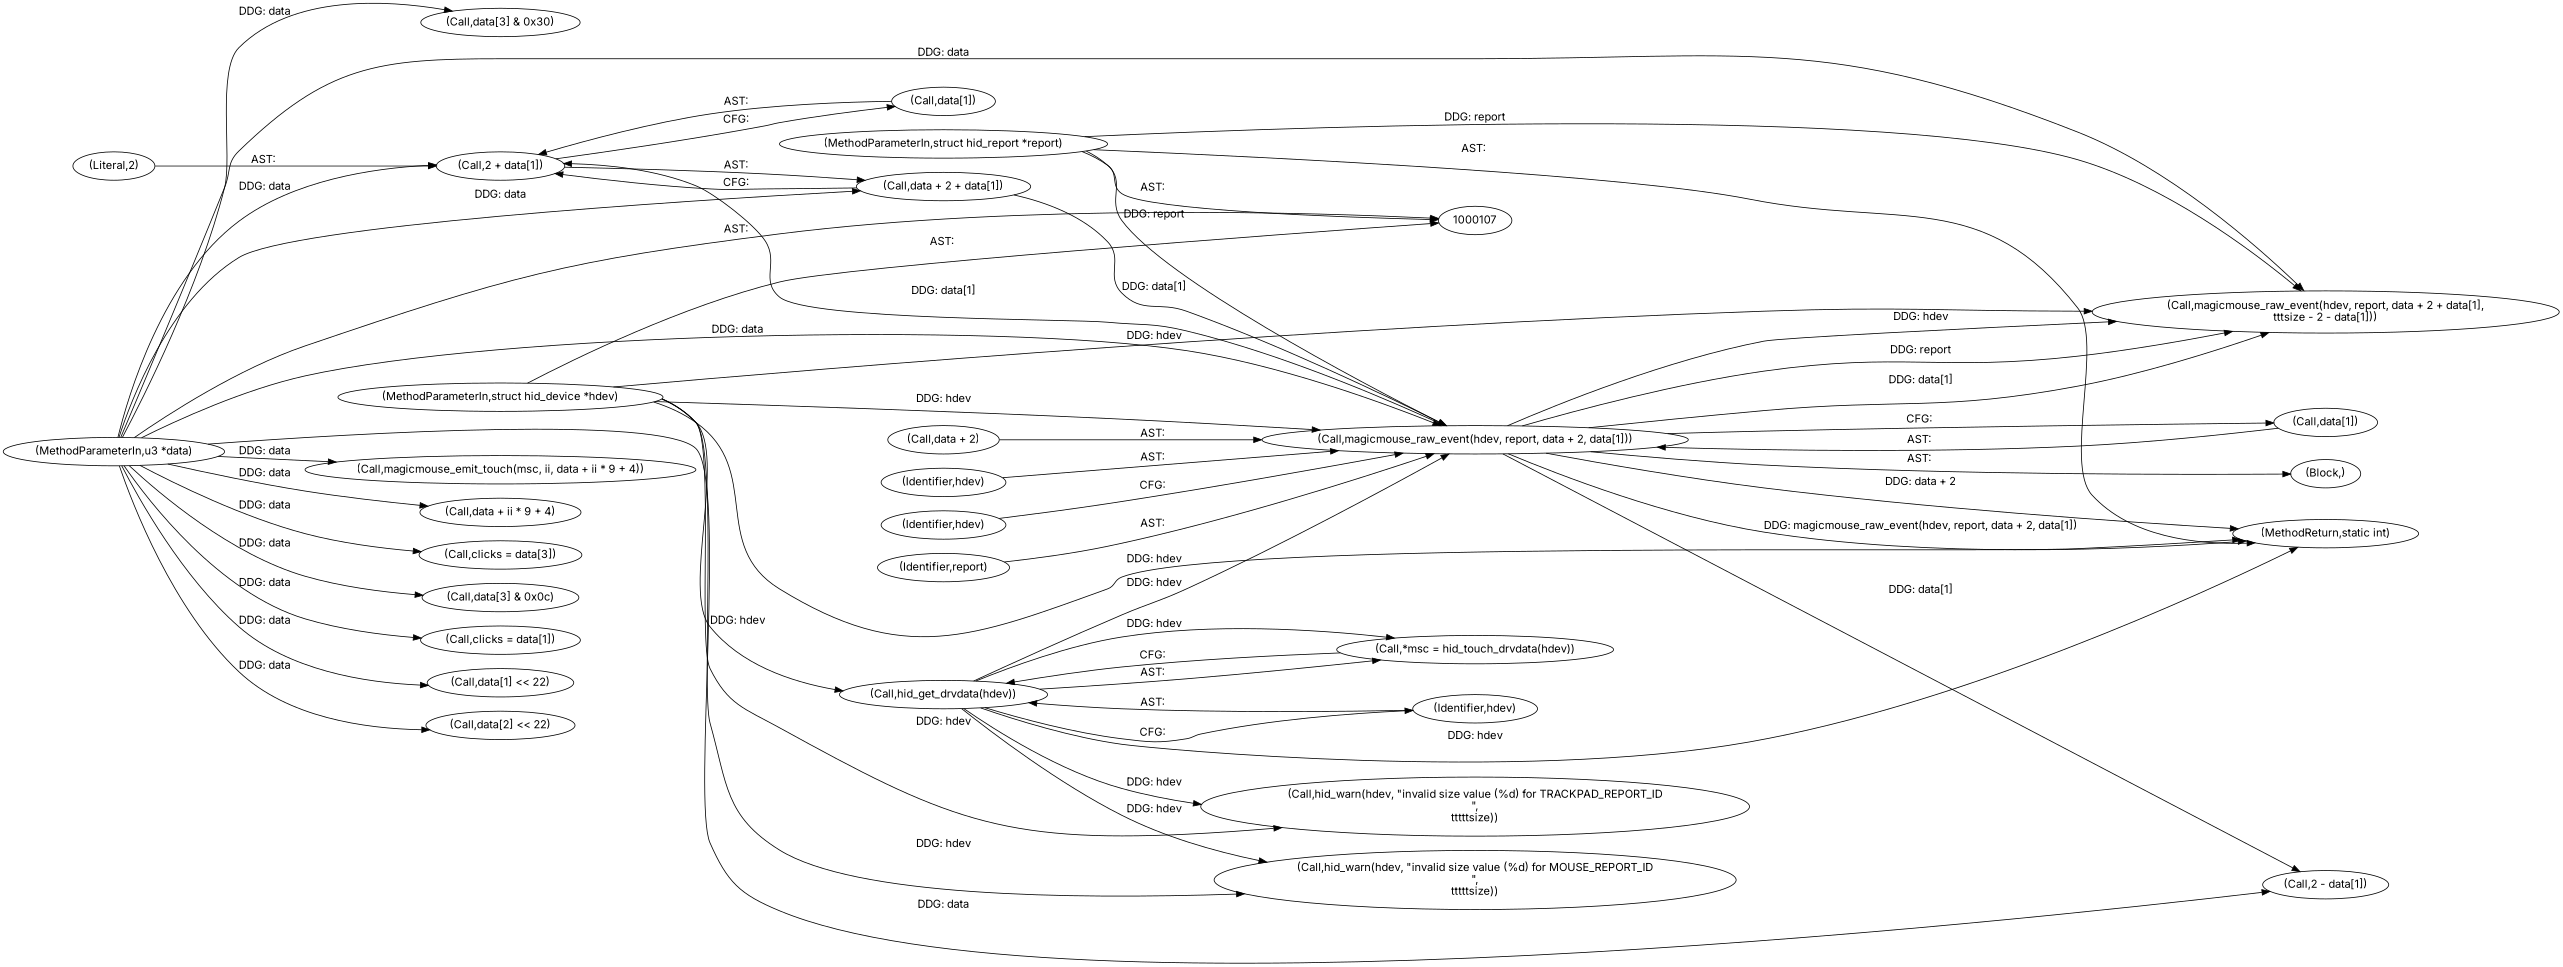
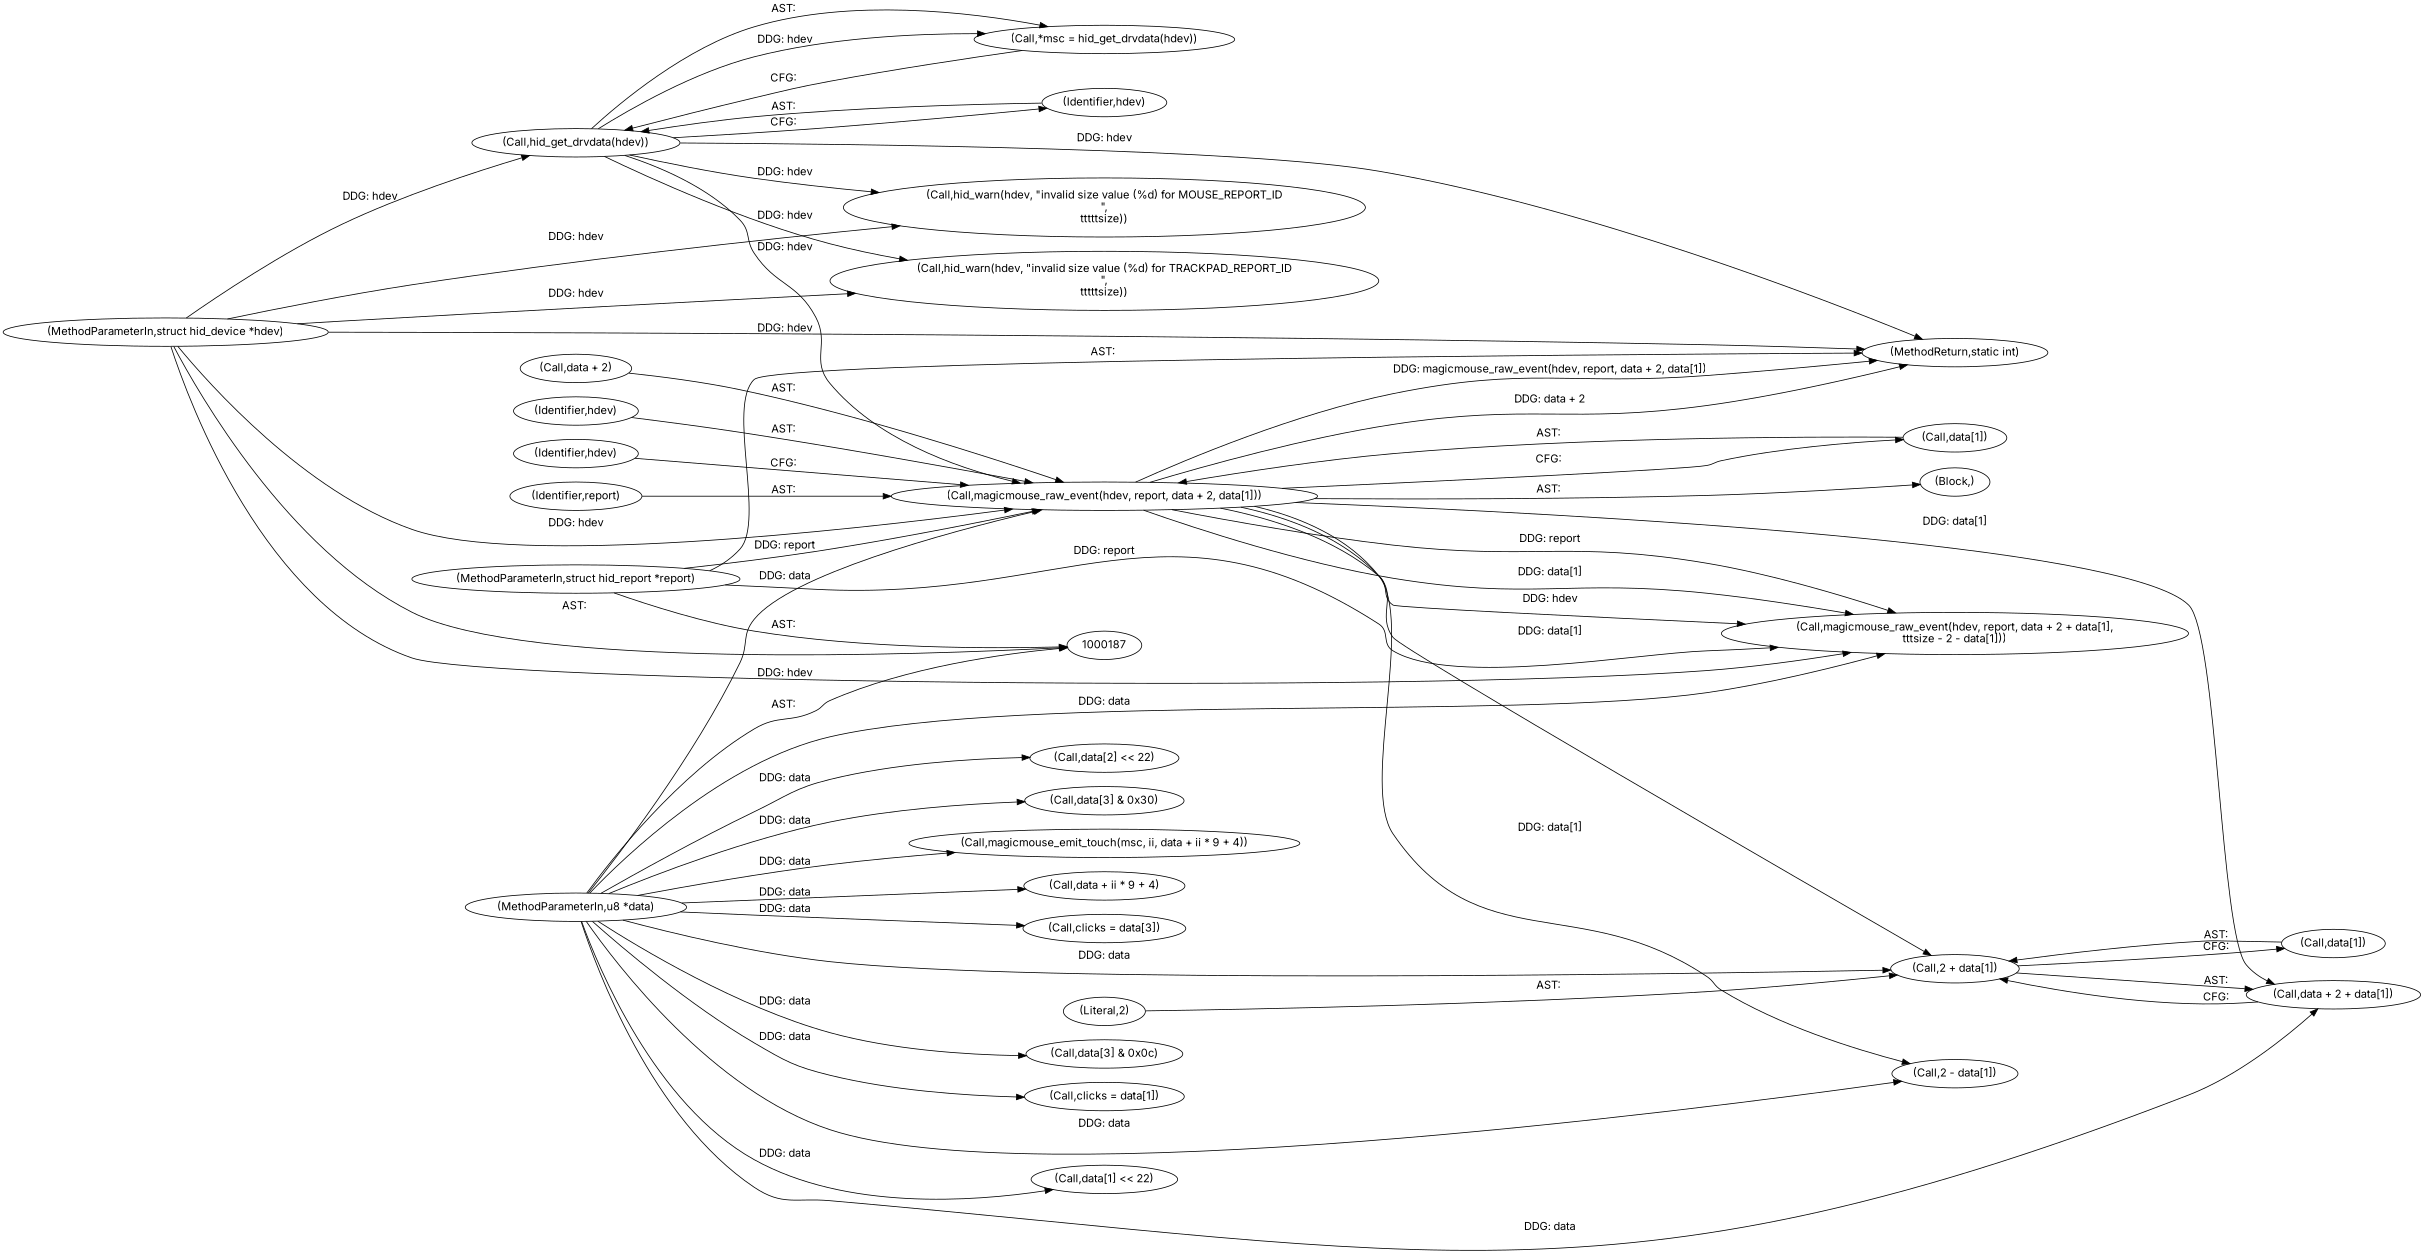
node "1000107": label "1000107" -> "1000187"
edge "(Call,data + 2 + data[1])" -> "(Call,magicmouse_raw_event(hdev, report, data + 2, data[1]))": reversed
node "(MethodParameterIn,u3 *data)": label "(MethodParameterIn,u3 *data)" -> "(MethodParameterIn,u8 *data)"
node "(Call,*msc = hid_touch_drvdata(hdev))": label "(Call,*msc = hid_touch_drvdata(hdev))" -> "(Call,*msc = hid_get_drvdata(hdev))"
